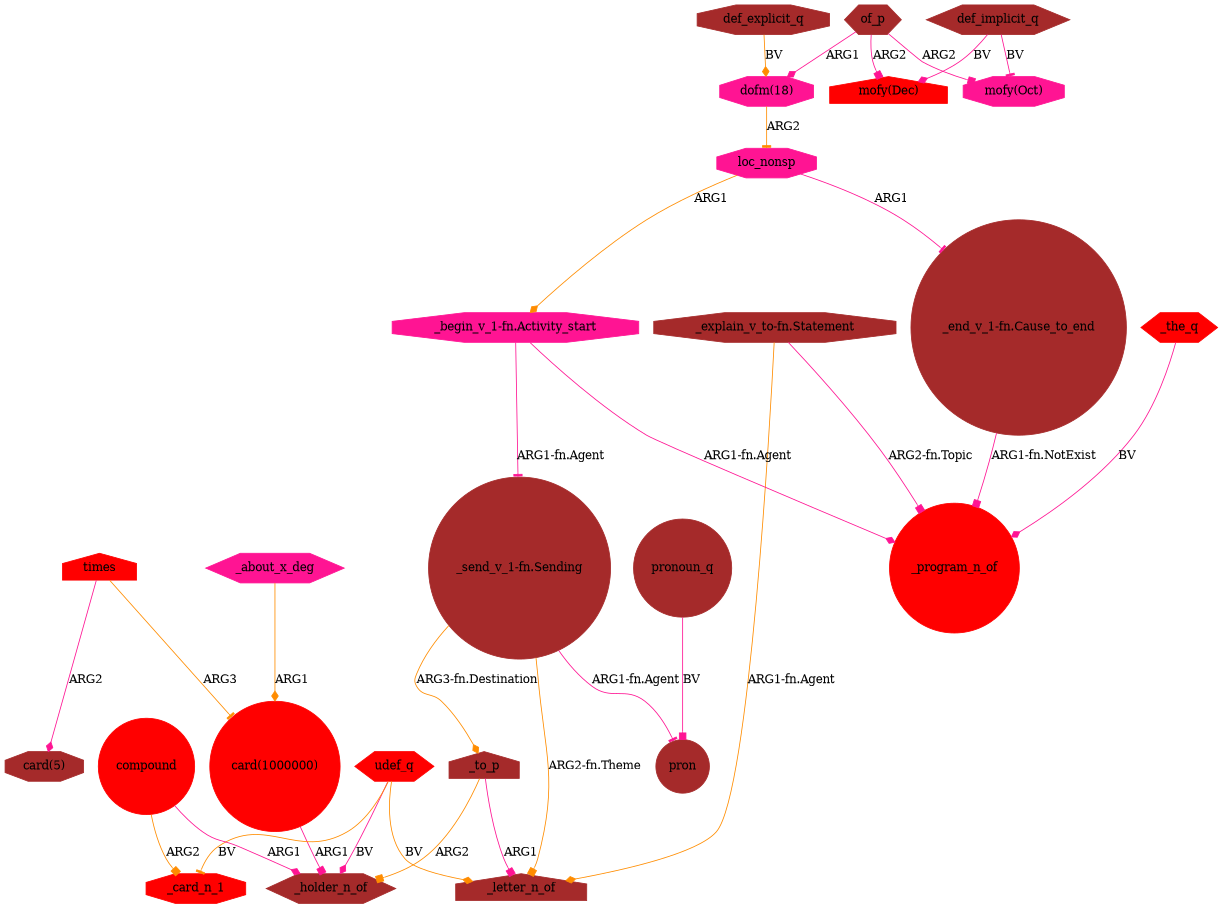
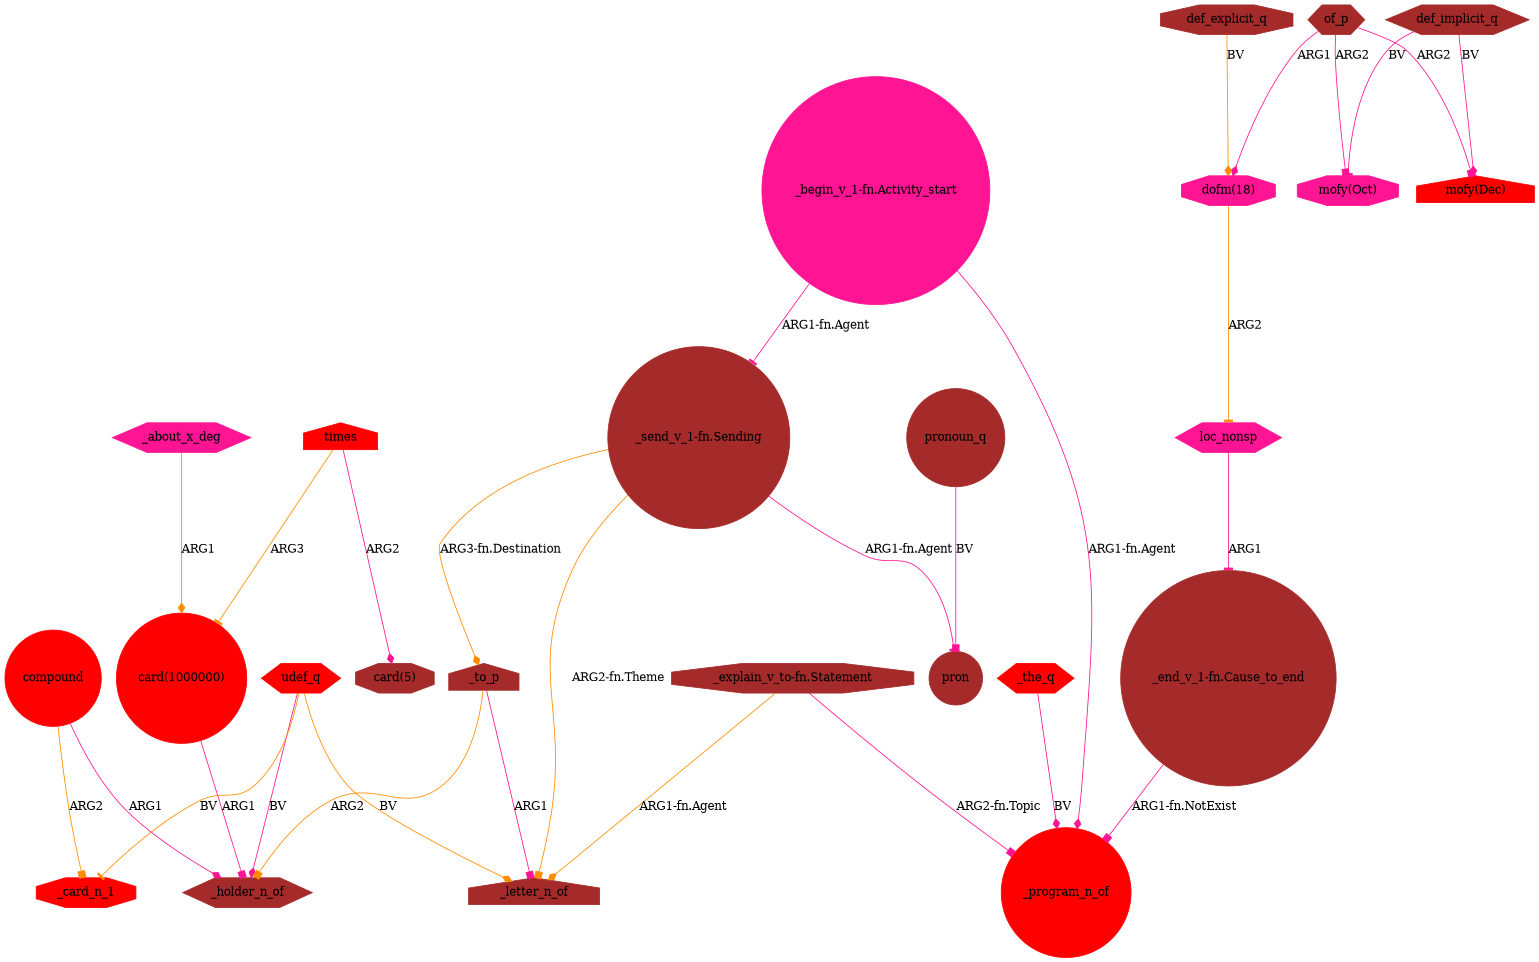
node "loc_nonsp": shape octagon -> hexagon
edge "loc_nonsp" -> "_begin_v_1-fn.Activity_start": removed, label "ARG1"
node "_begin_v_1-fn.Activity_start": shape octagon -> circle
